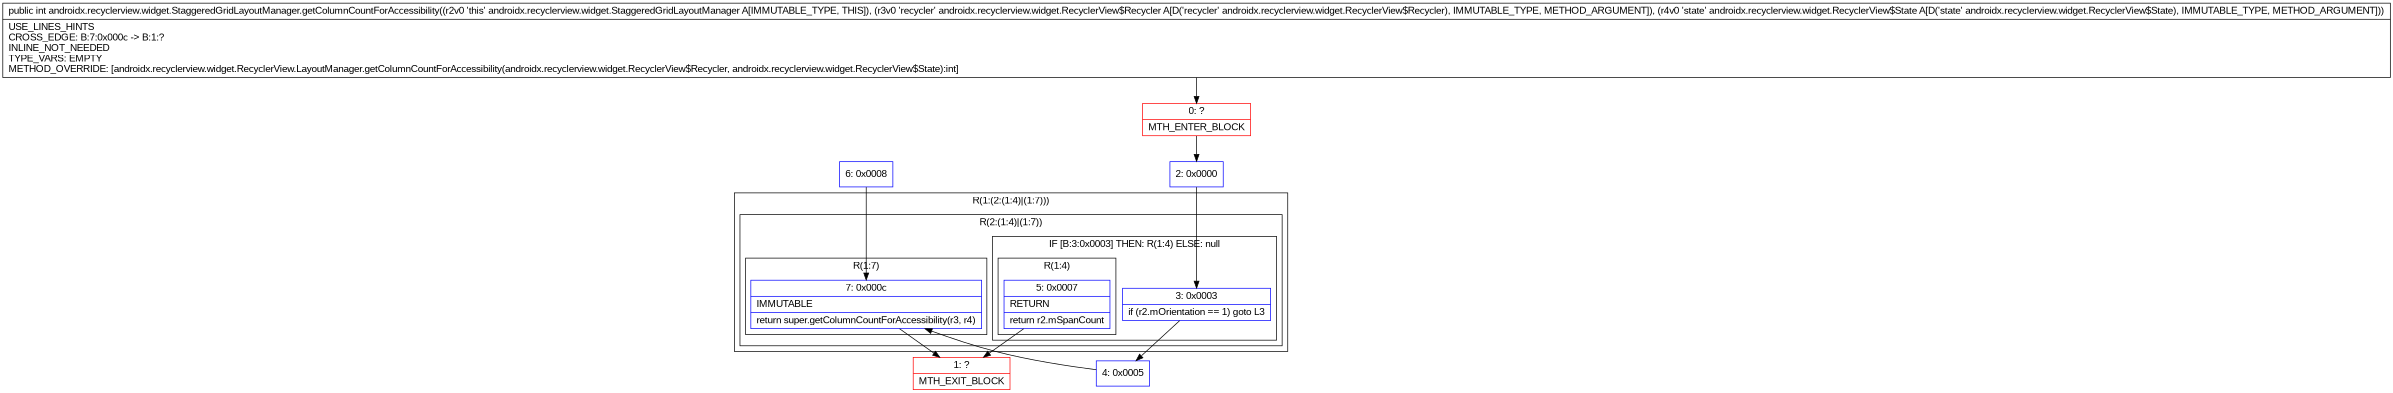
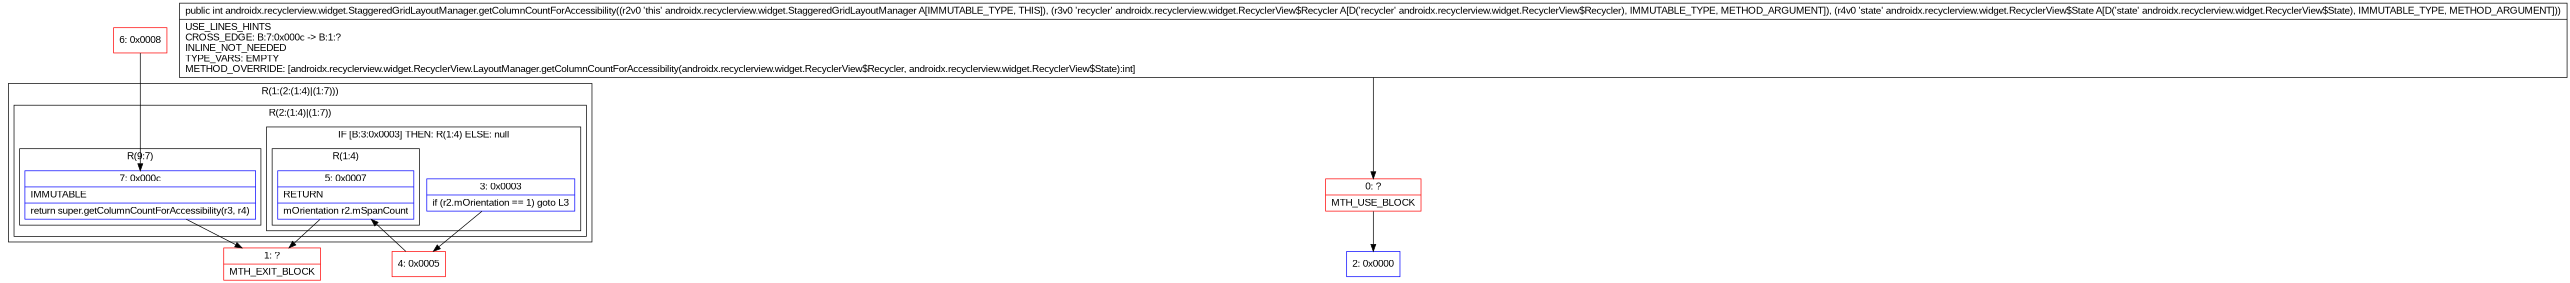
node "0: ?": text "MTH_ENTER_BLOCK" -> "MTH_USE_BLOCK"
node "6: 0x0008": color blue -> red
edge "2: 0x0000" -> "3: 0x0003": removed
cluster "R(1:7)": label "R(1:7)" -> "R(9:7)"
node "5: 0x0007": text "return r2.mSpanCount" -> "mOrientation r2.mSpanCount"
edge "4: 0x0005" -> "7: 0x000c": now "4: 0x0005" -> "5: 0x0007"
node "4: 0x0005": color blue -> red
